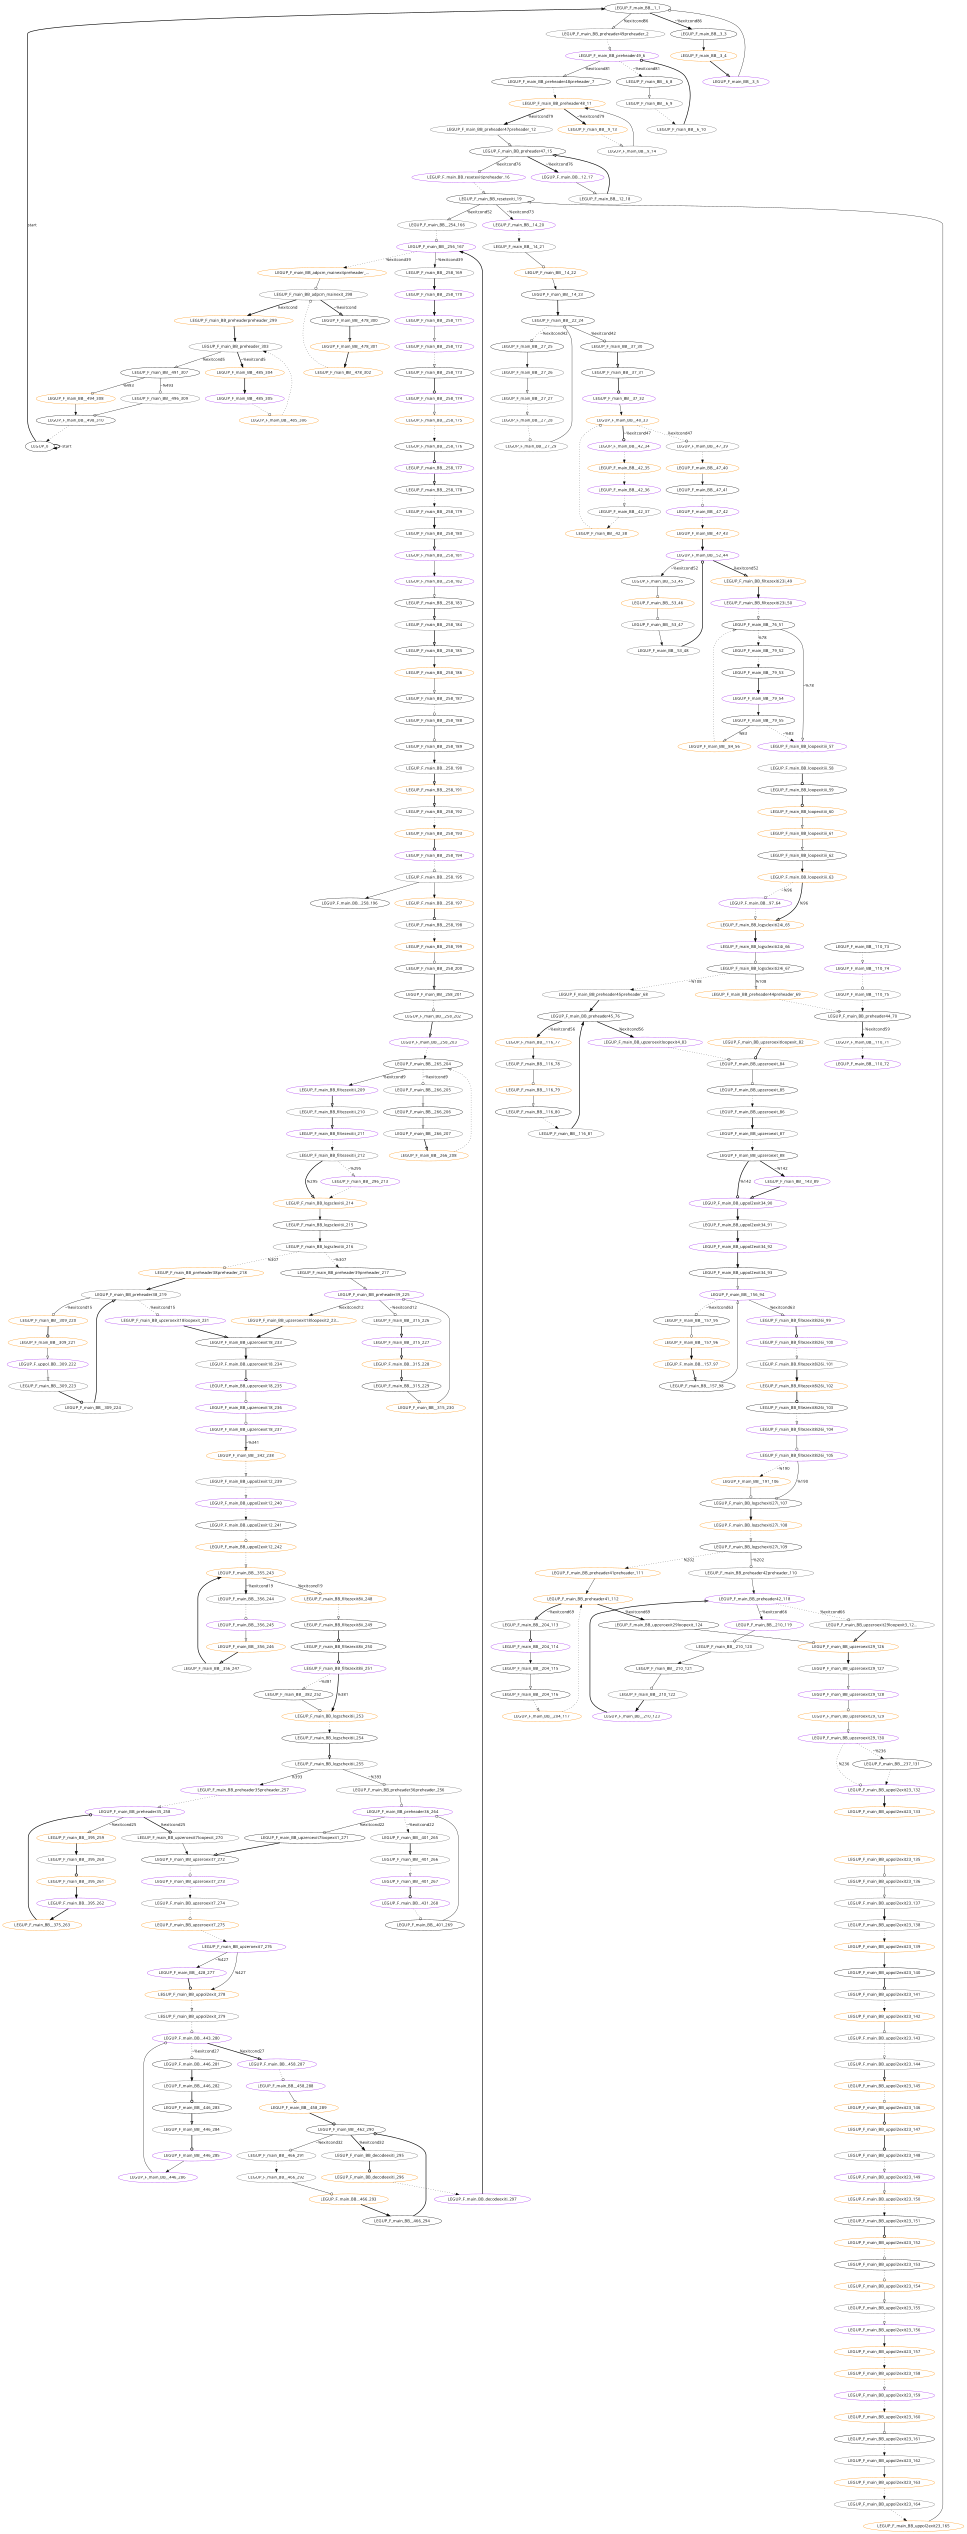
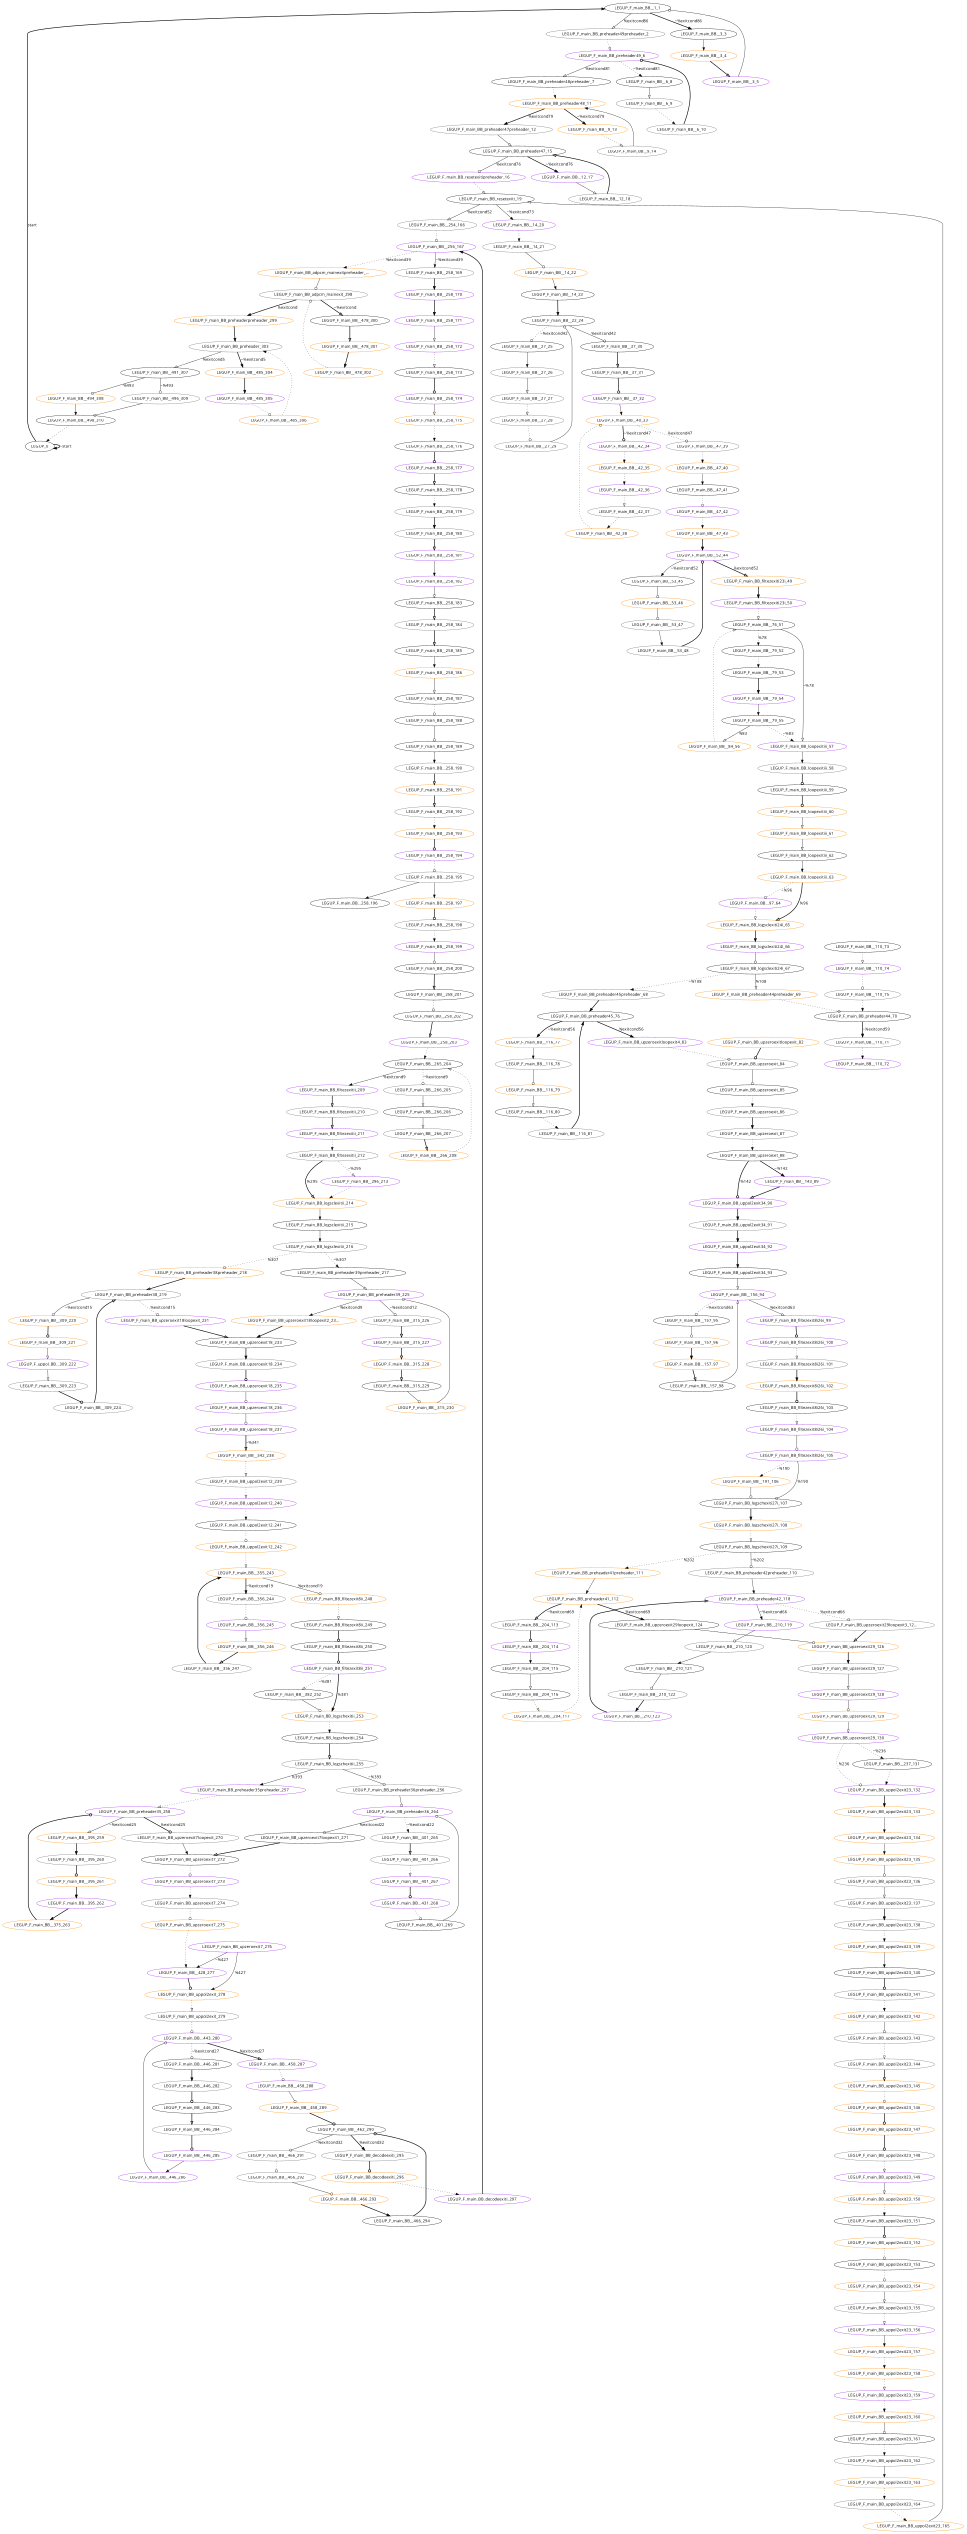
edge "LEGUP_F_main_BB_loopexitiii_57" -> "LEGUP_F_main_BB_loopexitiii_58": added
node "LEGUP_F_main_BB__258_199": color darkorange -> purple
edge "LEGUP_F_main_BB_preheader39_225" -> "LEGUP_F_main_BB_upzeroexit18loopexit2_23...": label "%exitcond12" -> "%exitcond9"
node "LEGUP_F_main_BB_uppol2exit23_134": added
edge "LEGUP_F_main_BB_upzeroexit7_275" -> "LEGUP_F_main_BB_upzeroexit7_276": now "LEGUP_F_main_BB_upzeroexit7_275" -> "LEGUP_F_main_BB__428_277"
edge "LEGUP_F_main_BB__466_291" -> "LEGUP_F_main_BB__466_292": arrowhead normal -> odot
